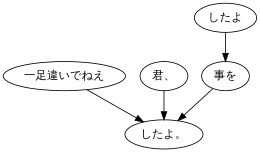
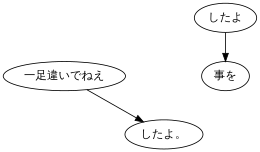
node "君、": removed
edge "事を" -> "したよ。": removed
